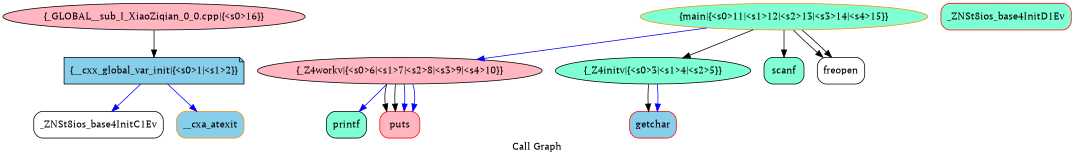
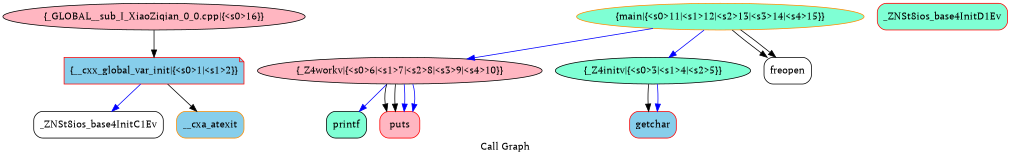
edge "{main|{<s0>11|<s1>12|<s2>13|<s3>14|<s4>15}}" -> "{_Z4initv|{<s0>3|<s1>4|<s2>5}}": color black -> blue
node "{__cxx_global_var_init|{<s0>1|<s1>2}}": color black -> red
node "scanf": removed
edge "{__cxx_global_var_init|{<s0>1|<s1>2}}" -> "__cxa_atexit": color blue -> black
